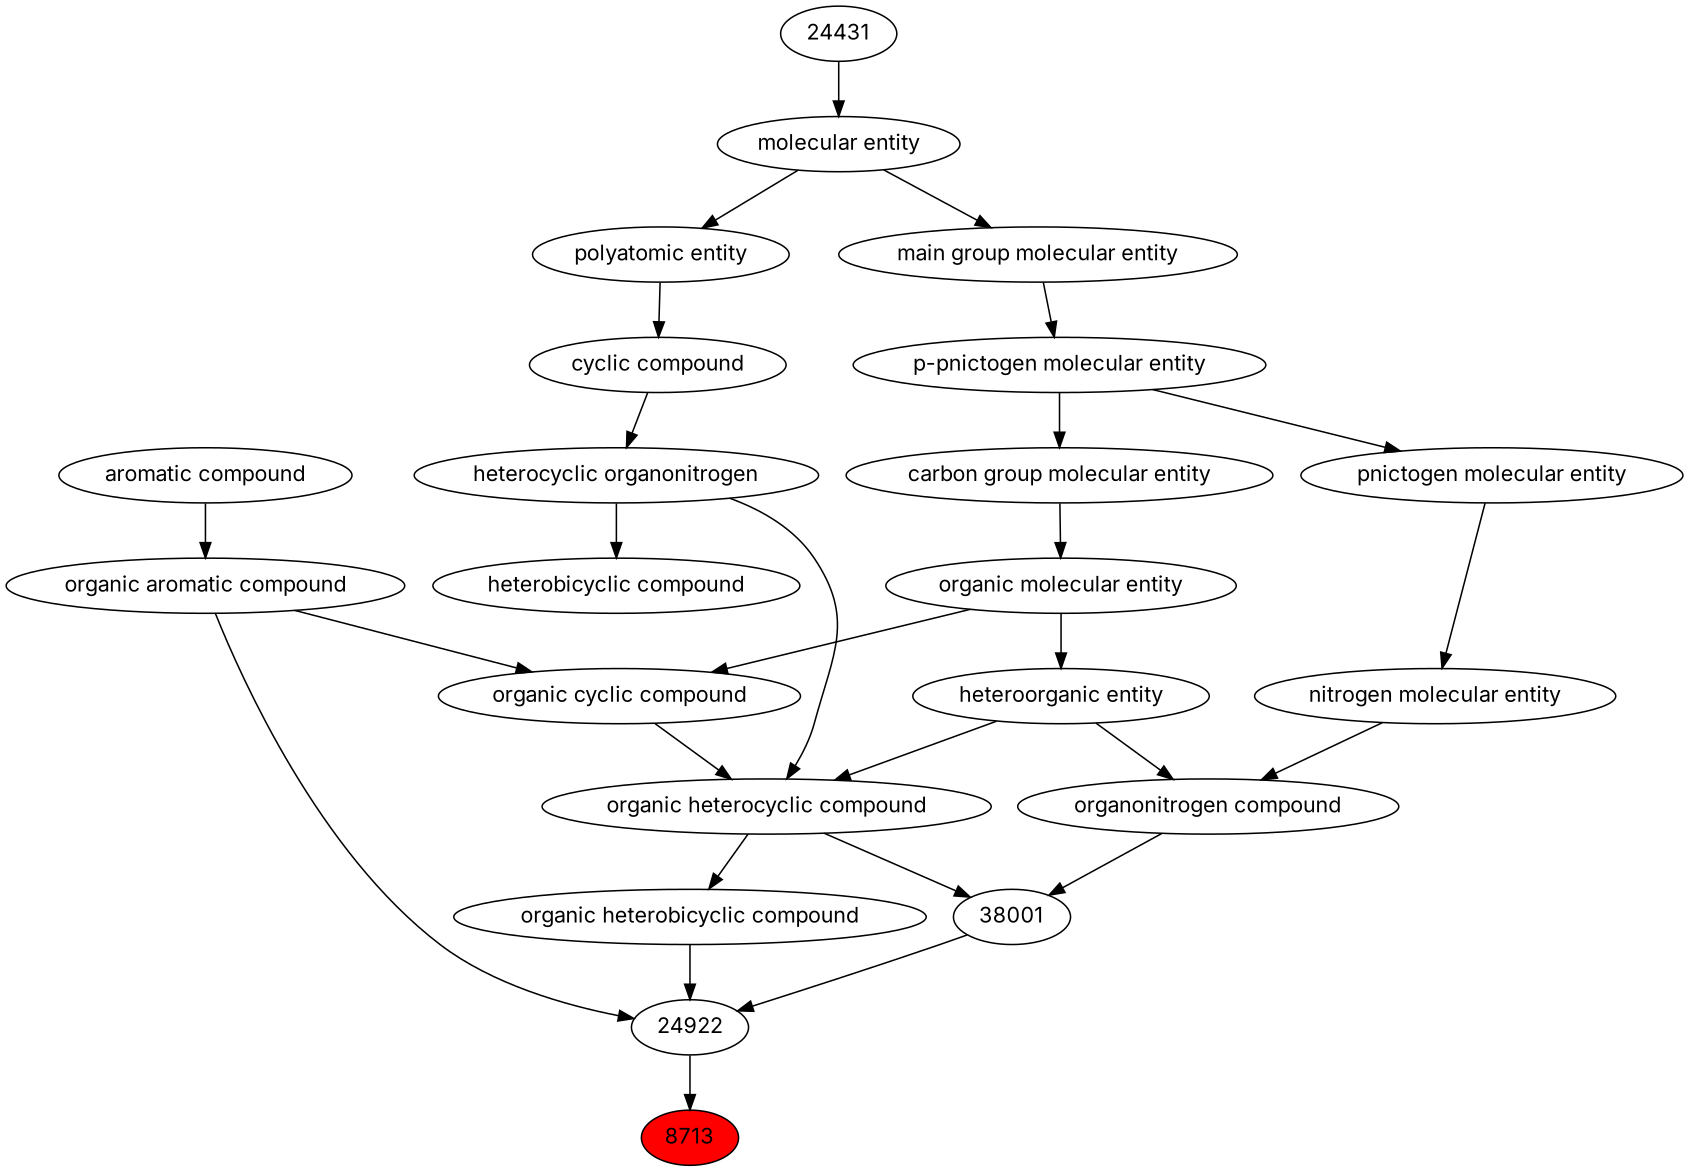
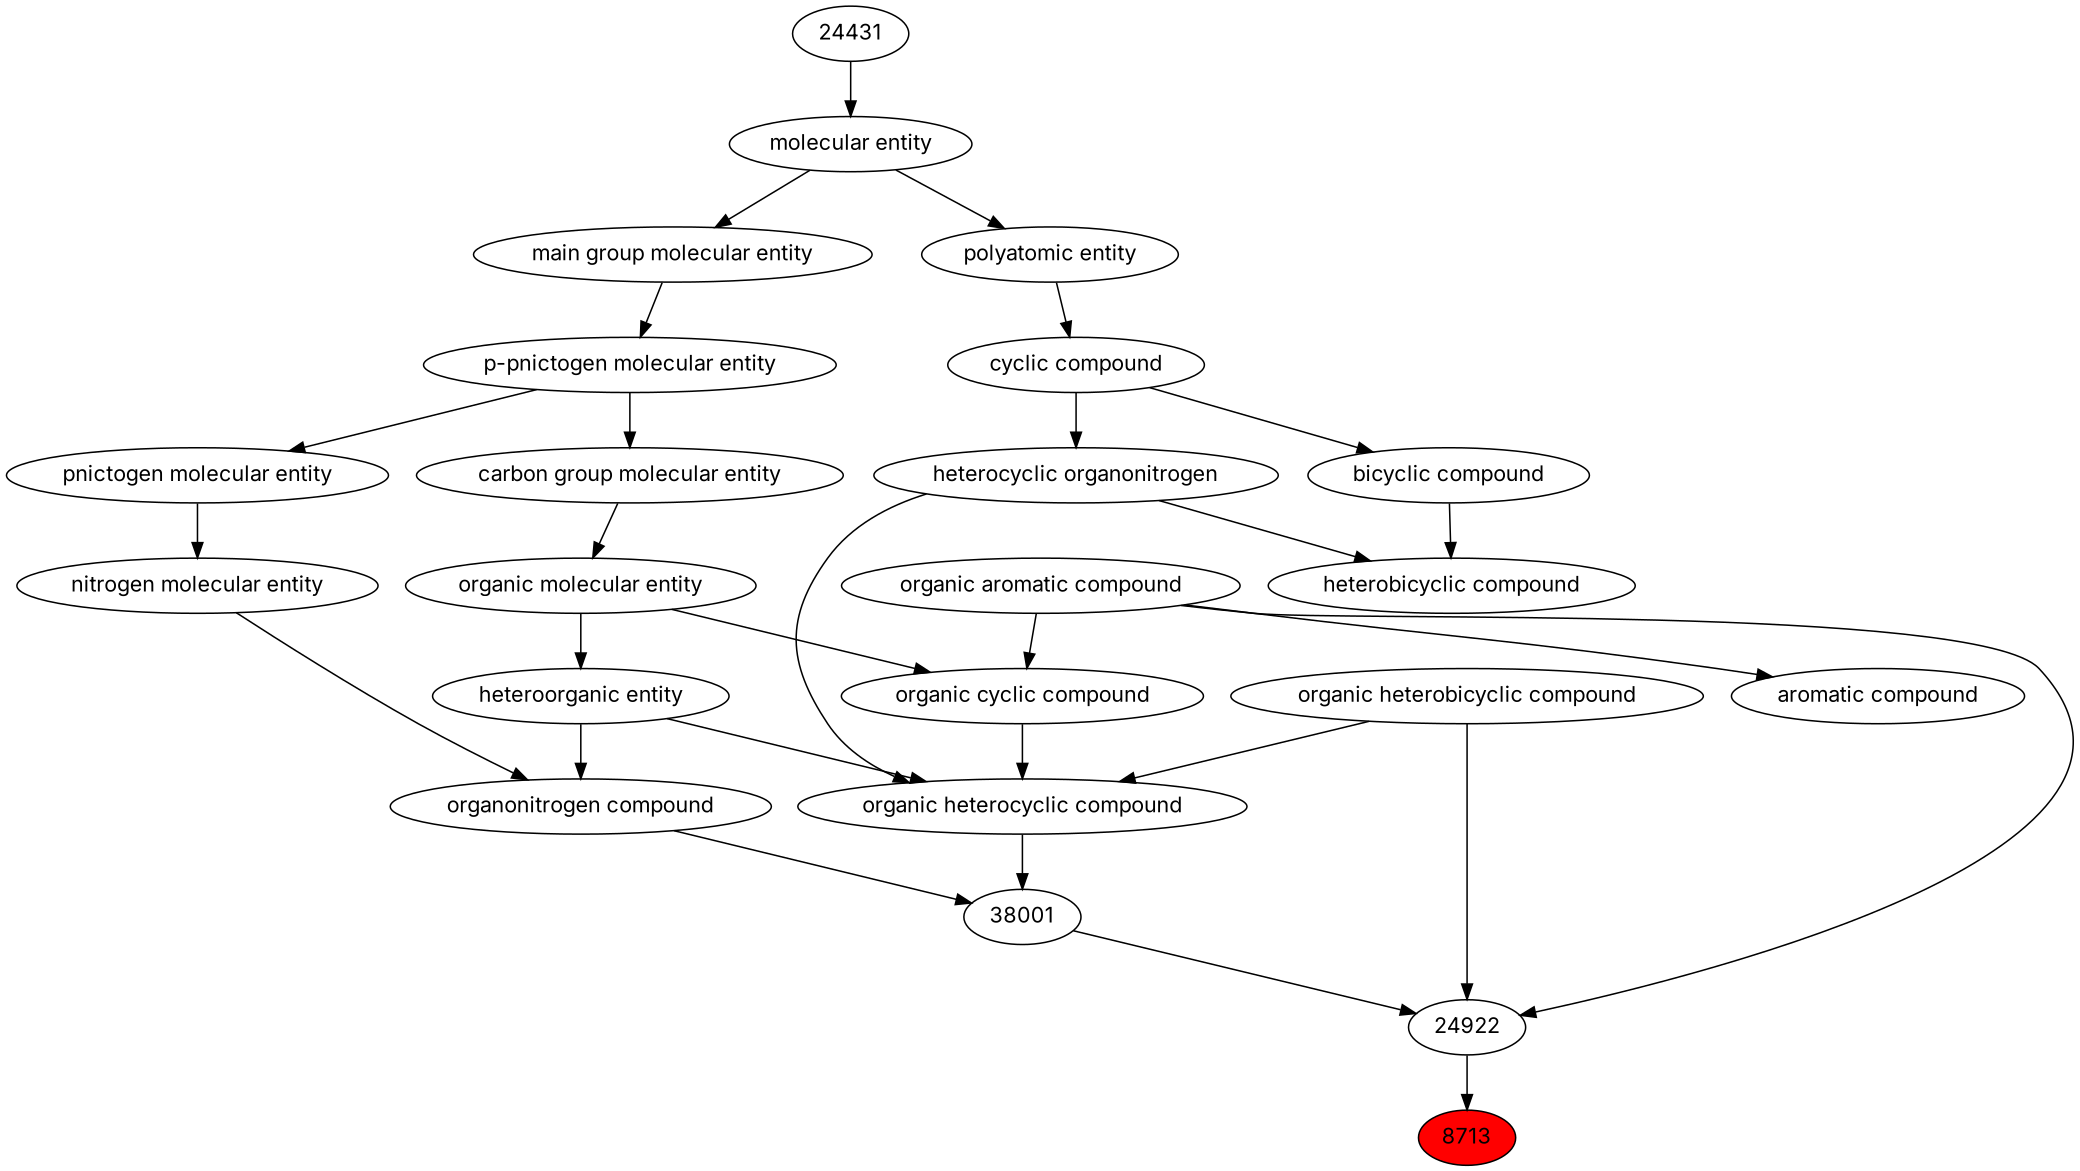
node "bicyclic compound": added
edge "aromatic compound" -> "organic aromatic compound": reversed
edge "organic heterocyclic compound" -> "organic heterobicyclic compound": reversed
